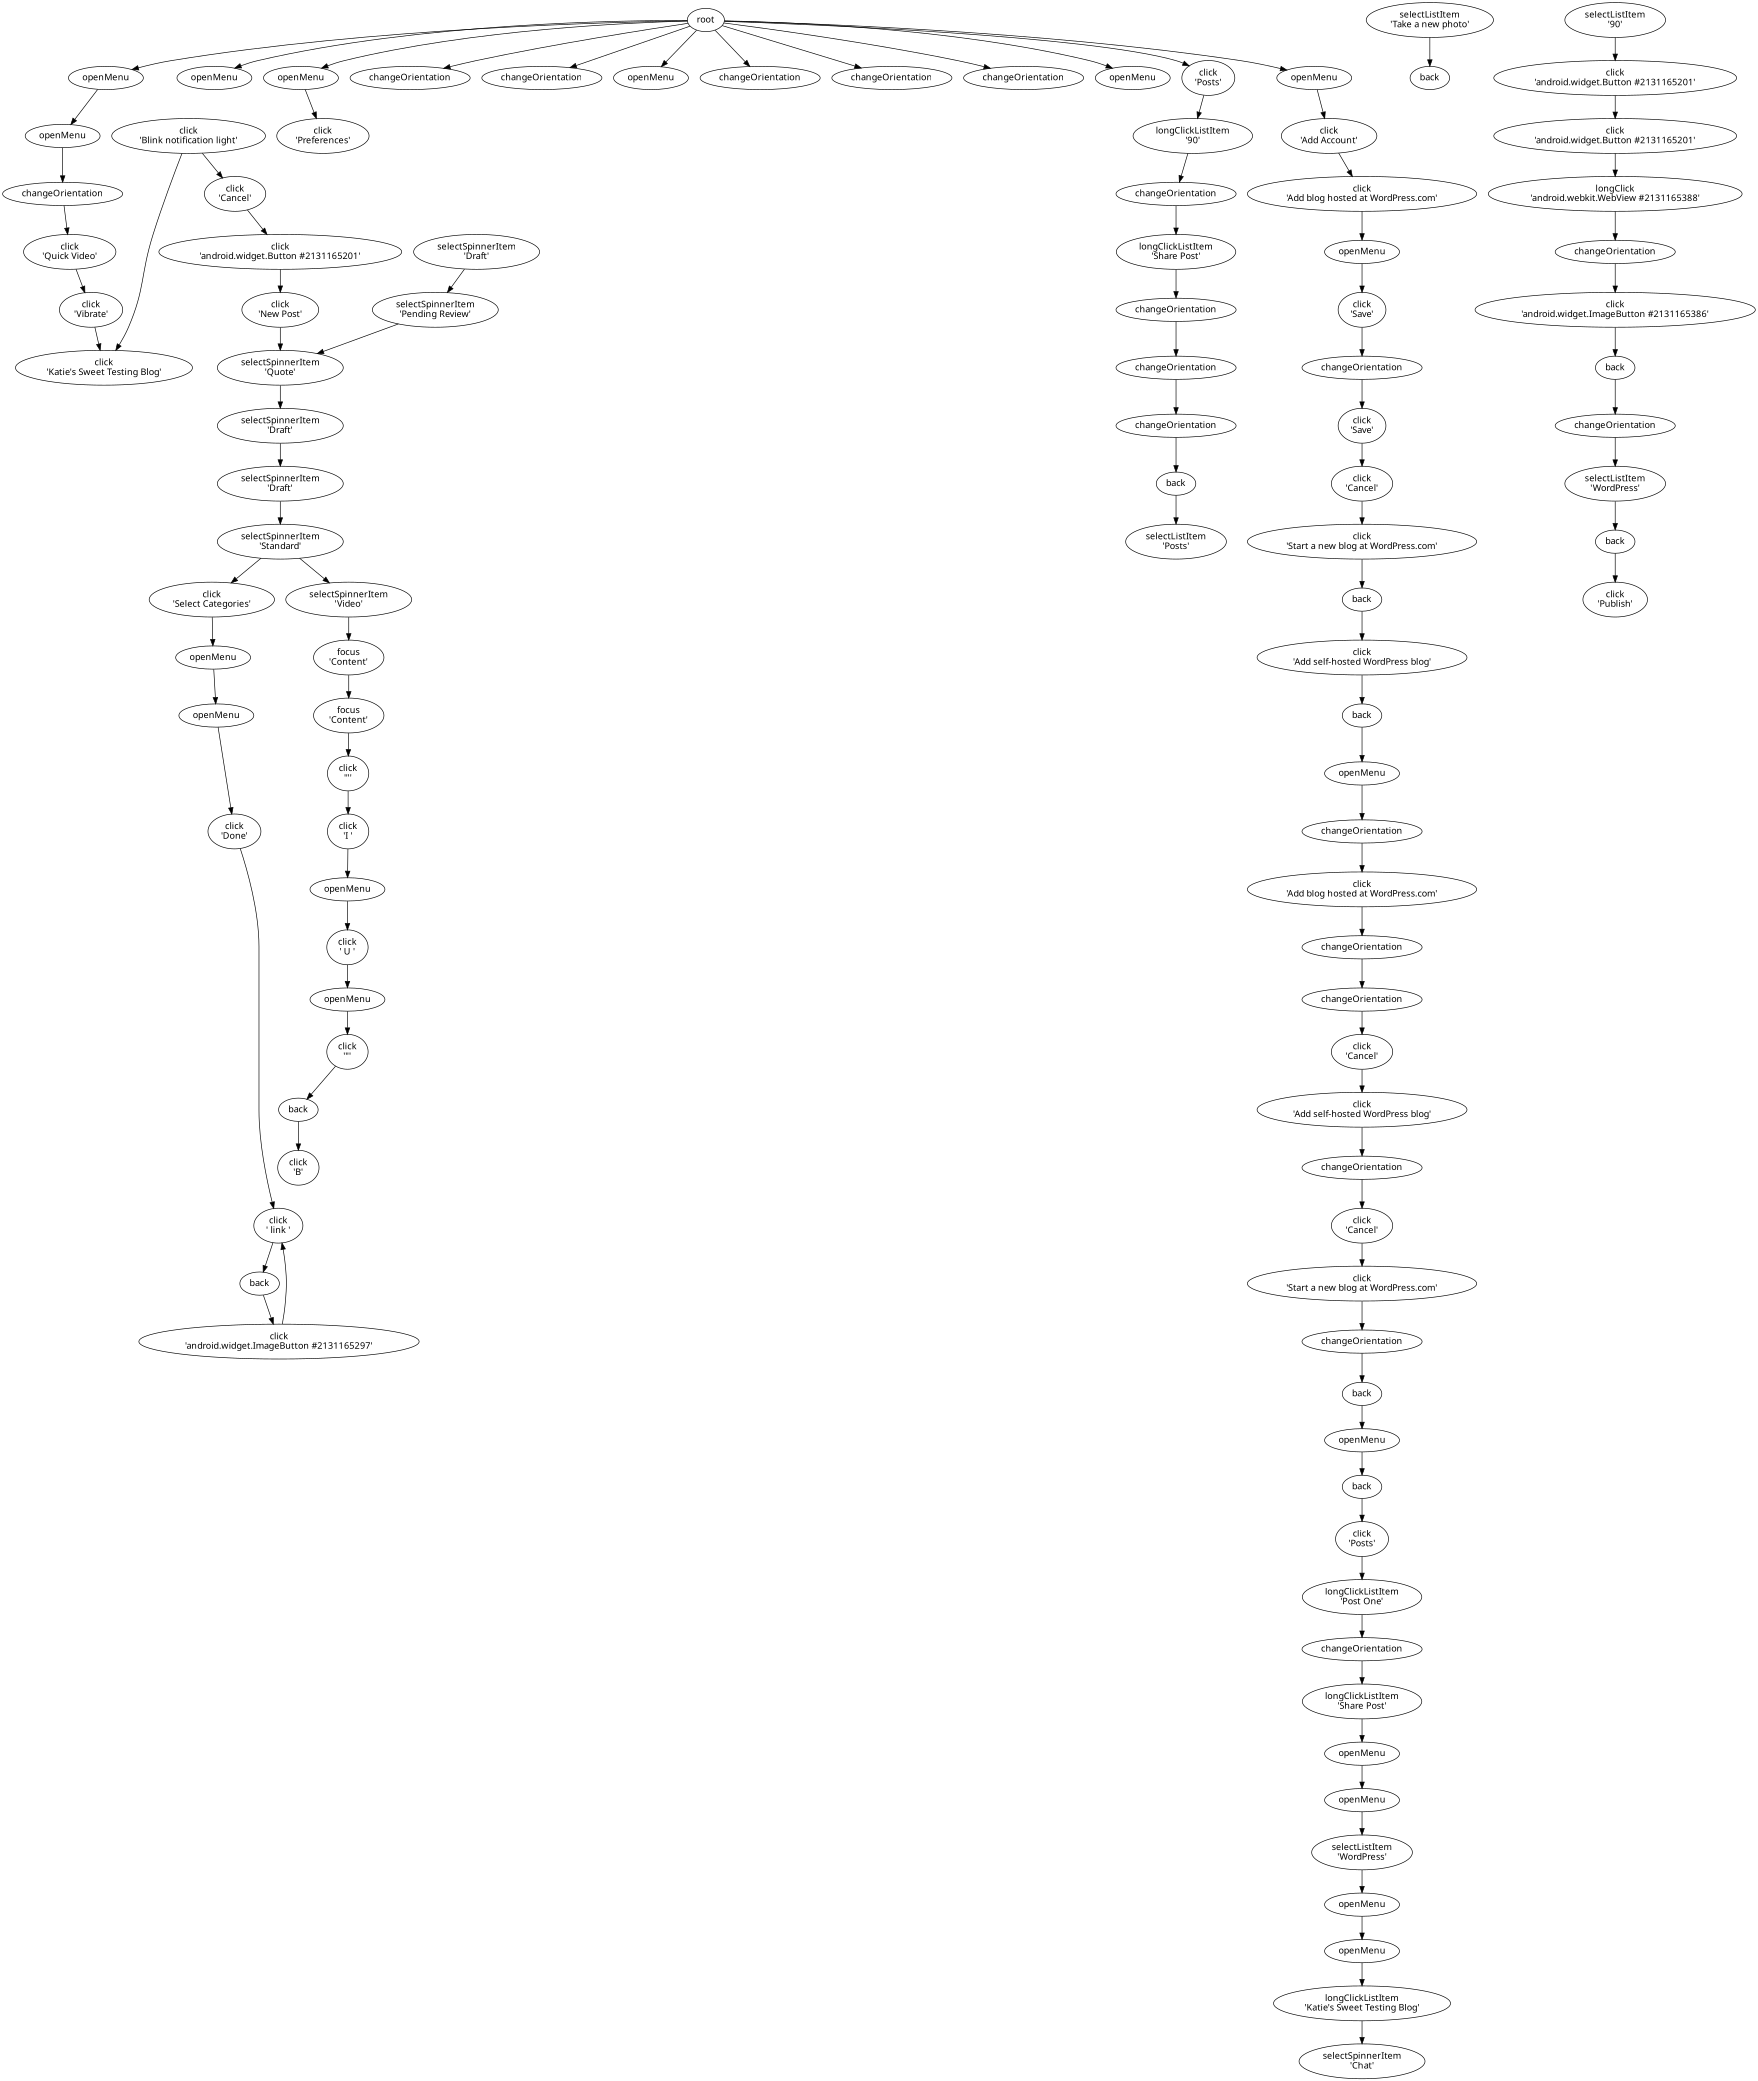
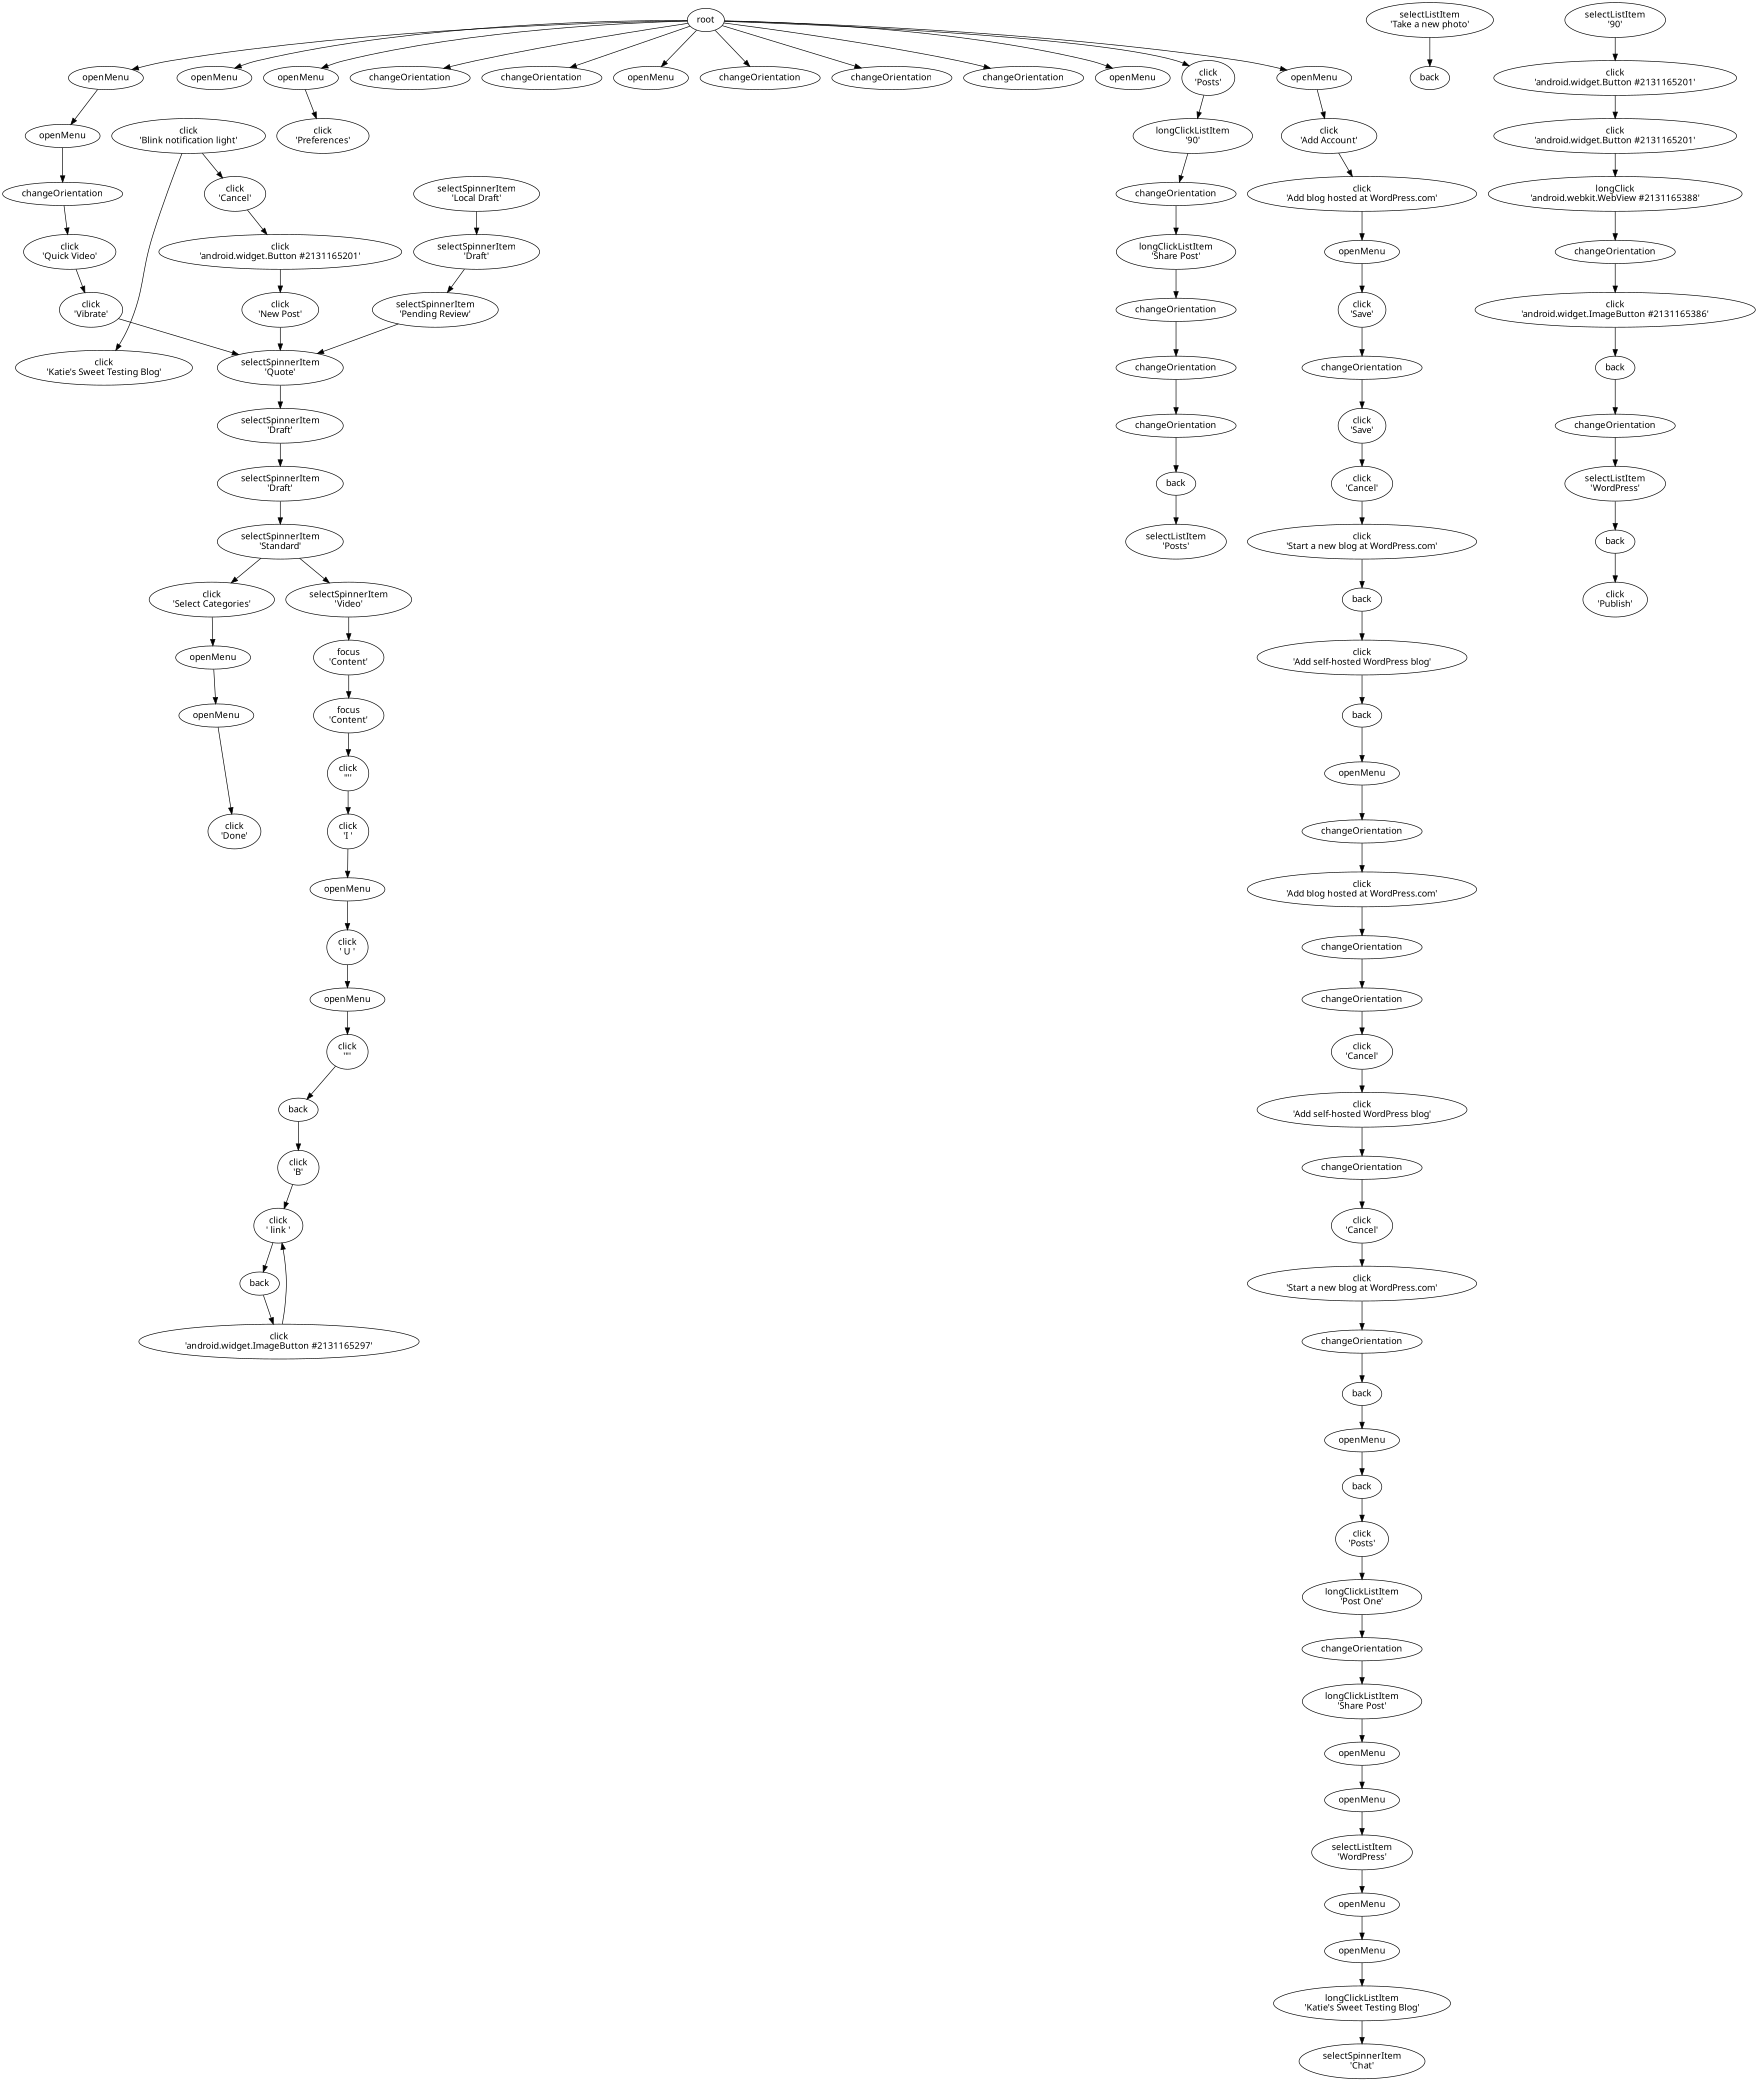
node "selectSpinnerItem 'Local Draft'": added
edge "click 'Vibrate'" -> "click 'Katie's Sweet Testing Blog'": now "click 'Vibrate'" -> "selectSpinnerItem 'Quote'"
edge "click 'Done'" -> "click ' link '": now "click 'B'" -> "click ' link '"
